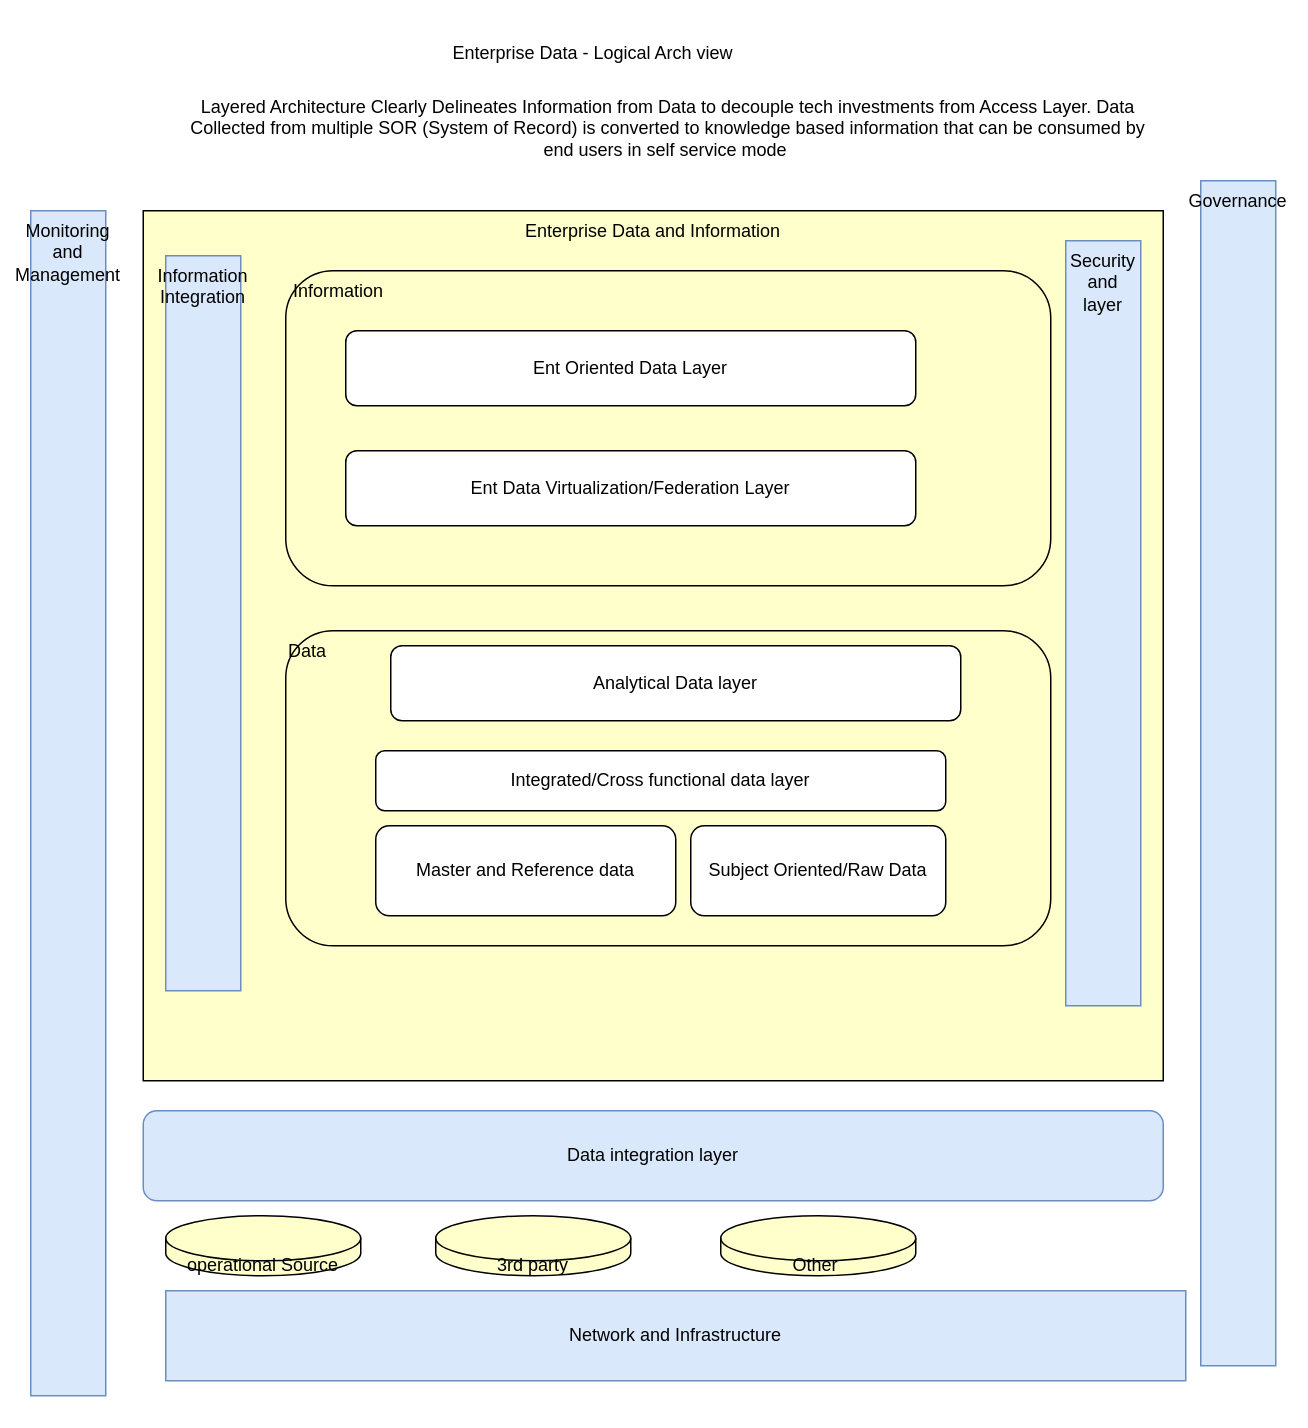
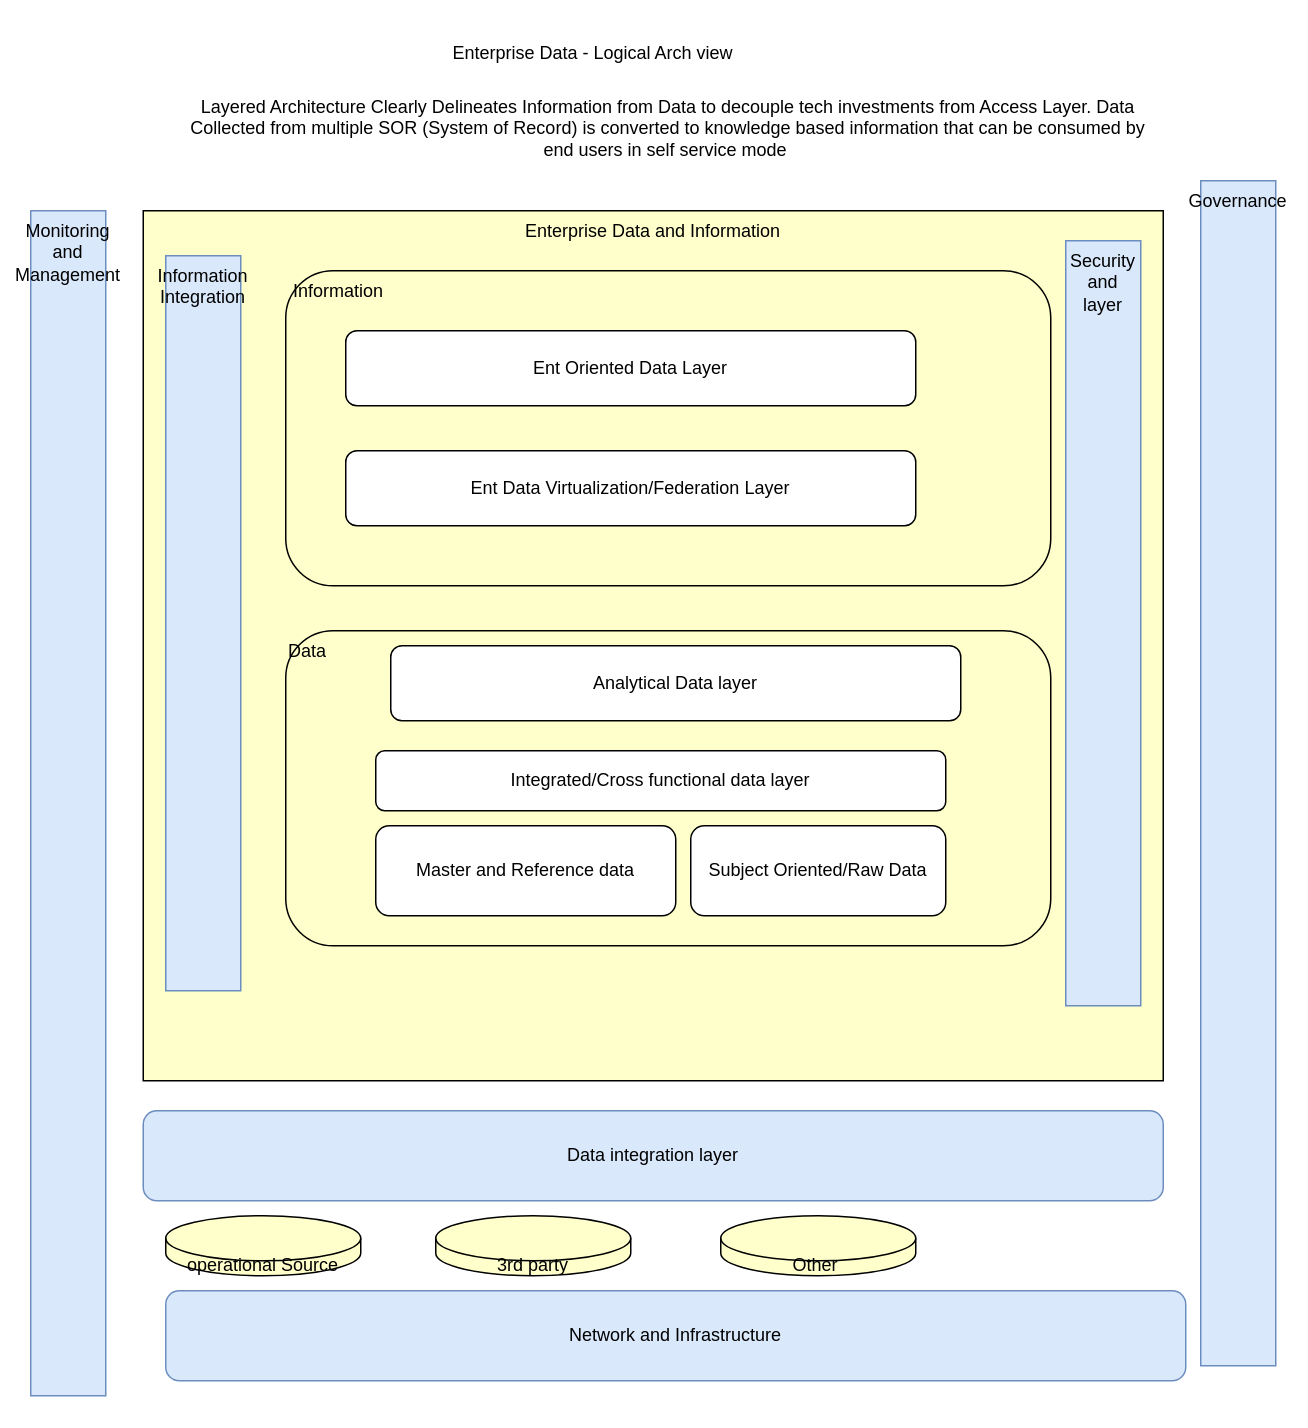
node "Network and Infrastructure": shape rectangle -> rounded rectangle
